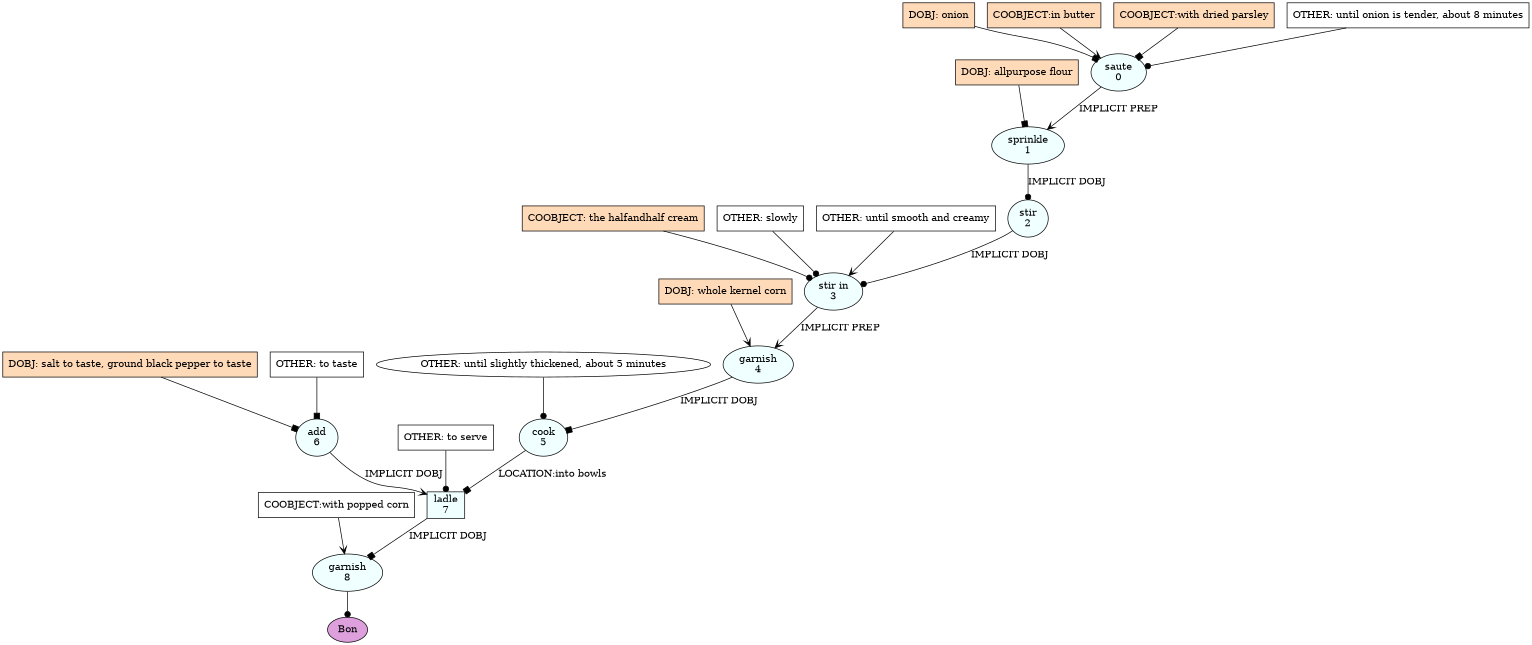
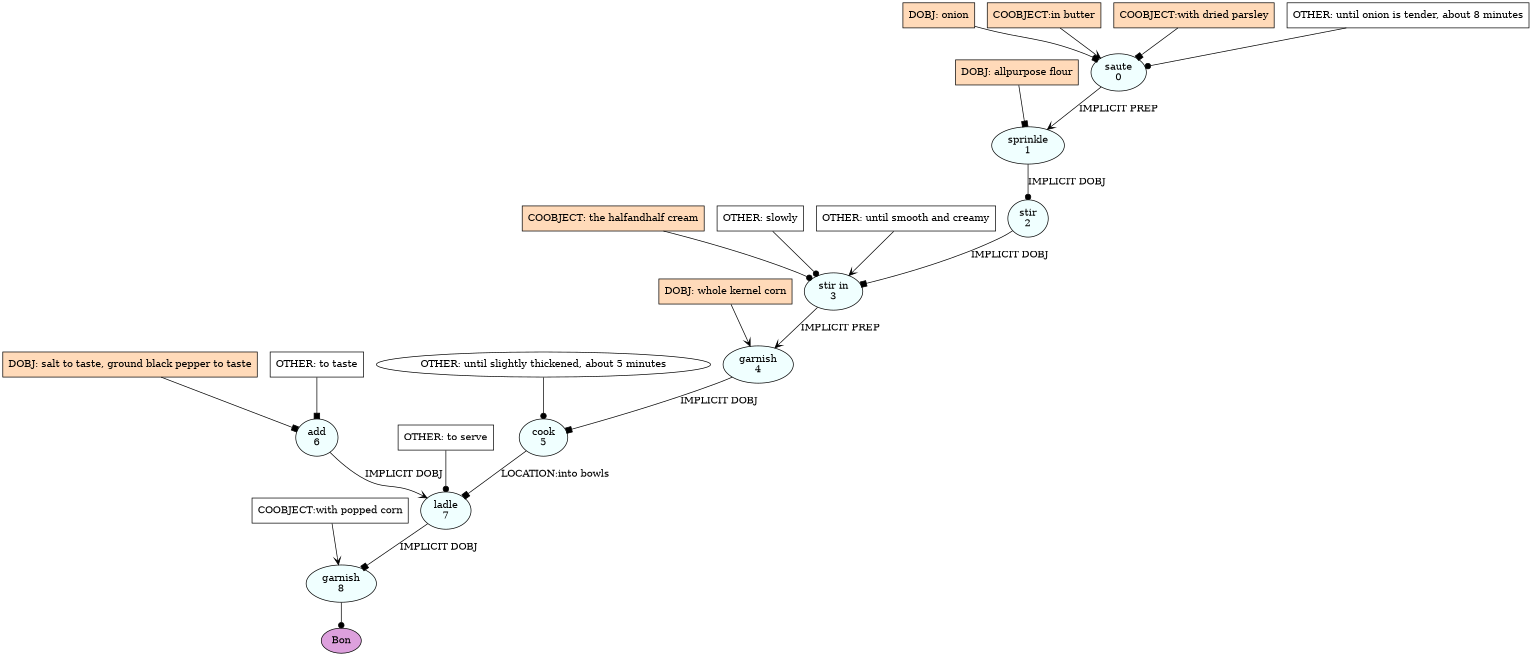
edge "stir 2" -> "stir in 3": arrowhead dot -> box
node "ladle 7": shape box -> ellipse
